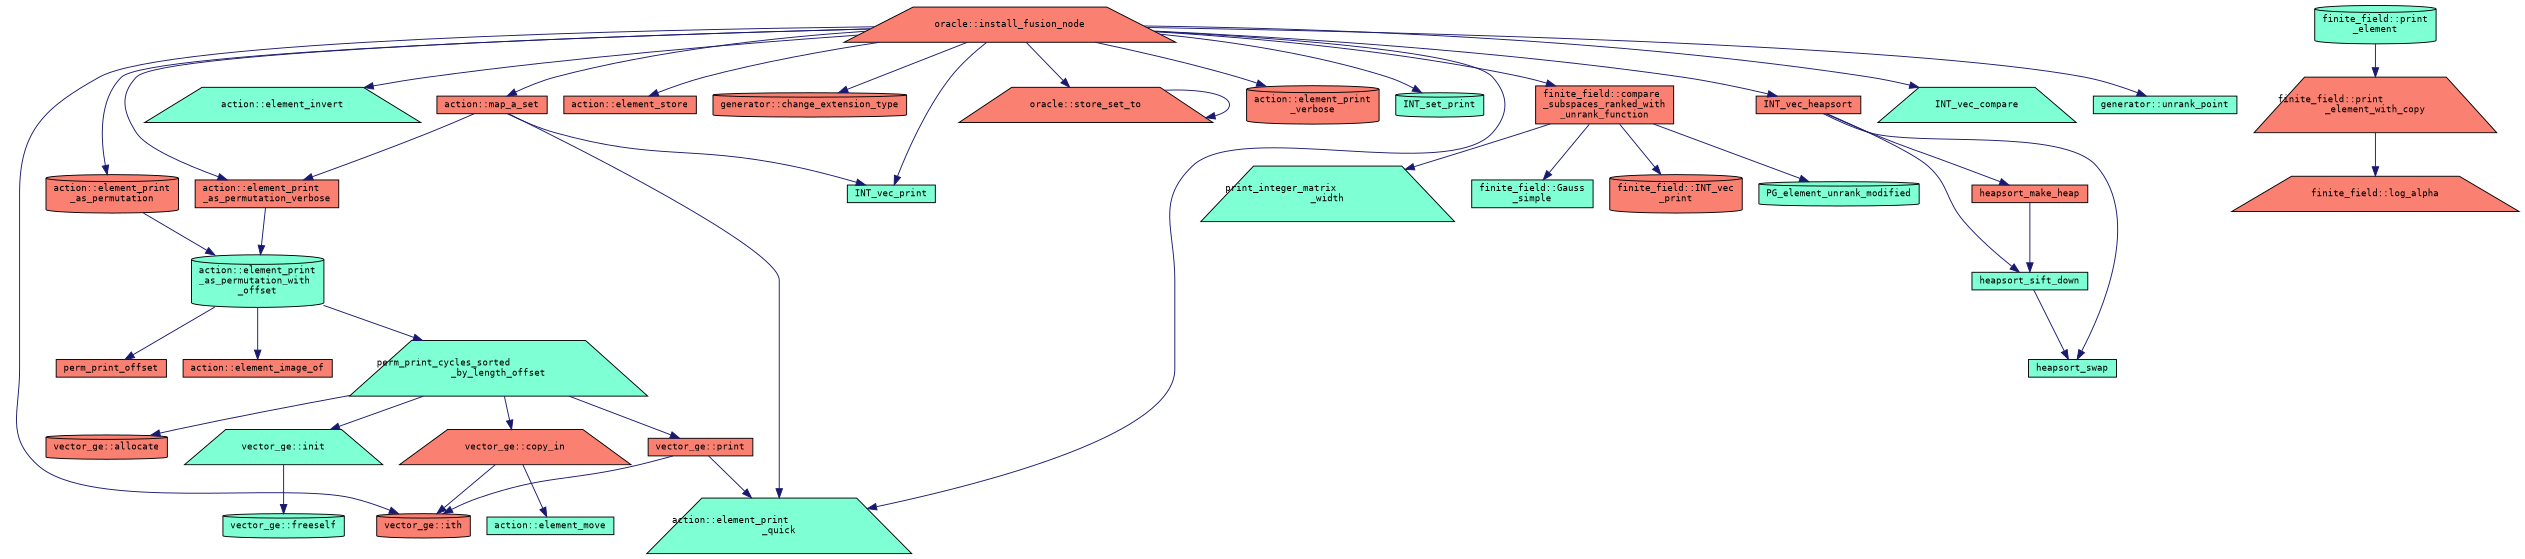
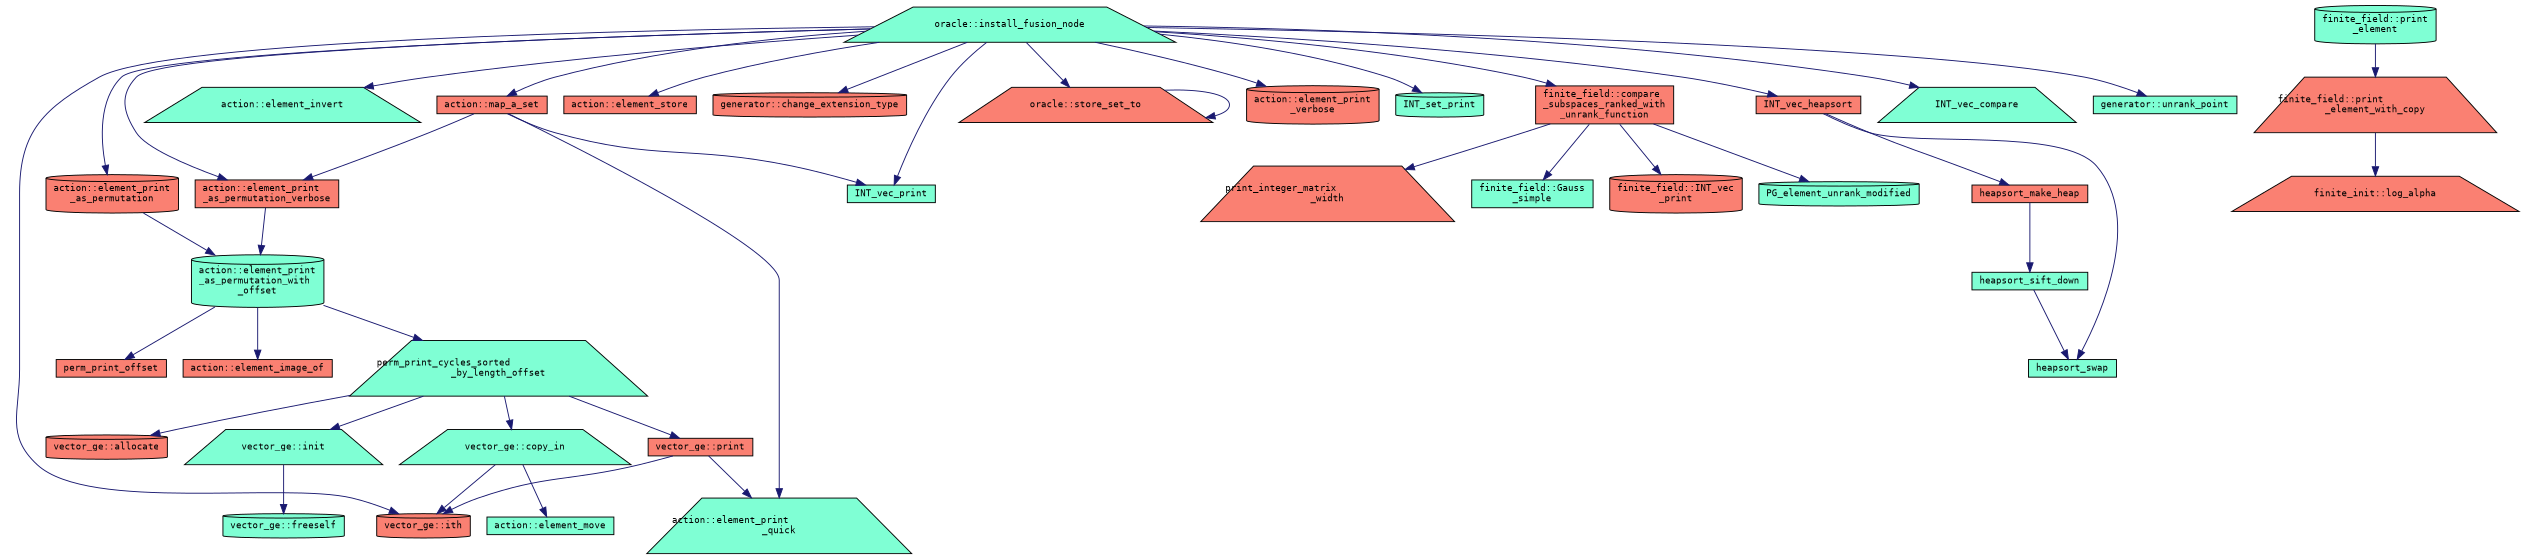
node "oracle::install_fusion_node": fillcolor salmon -> aquamarine
edge "oracle::install_fusion_node" -> "action::element_print _quick": removed
edge "INT_vec_heapsort" -> "heapsort_sift_down": removed
node "print_integer_matrix _width": fillcolor aquamarine -> salmon
node "finite_field::log_alpha": label "finite_field::log_alpha" -> "finite_init::log_alpha"
node "vector_ge::copy_in": fillcolor salmon -> aquamarine
